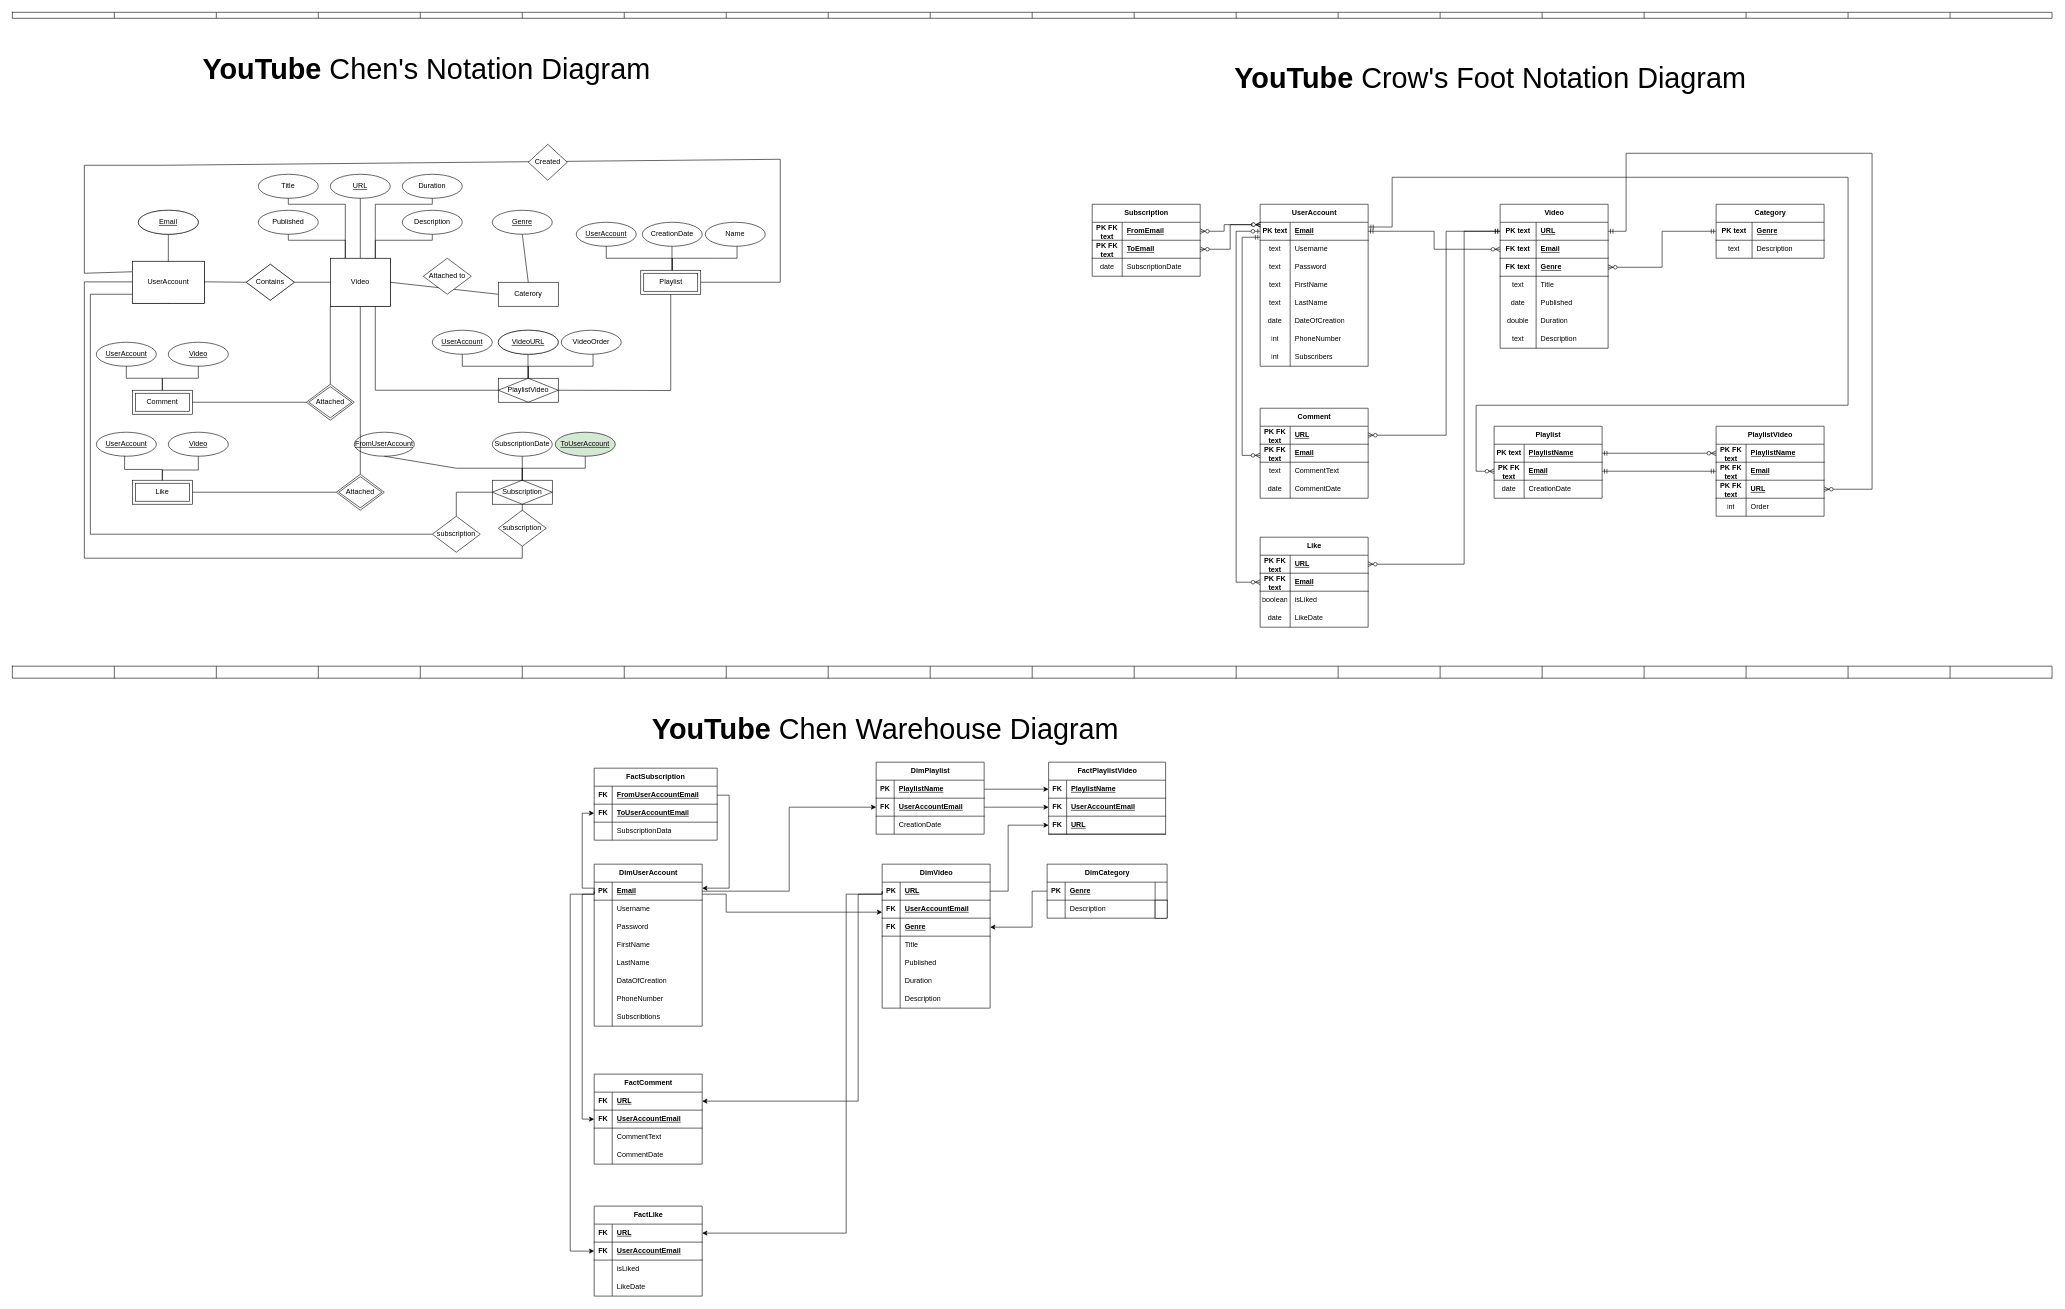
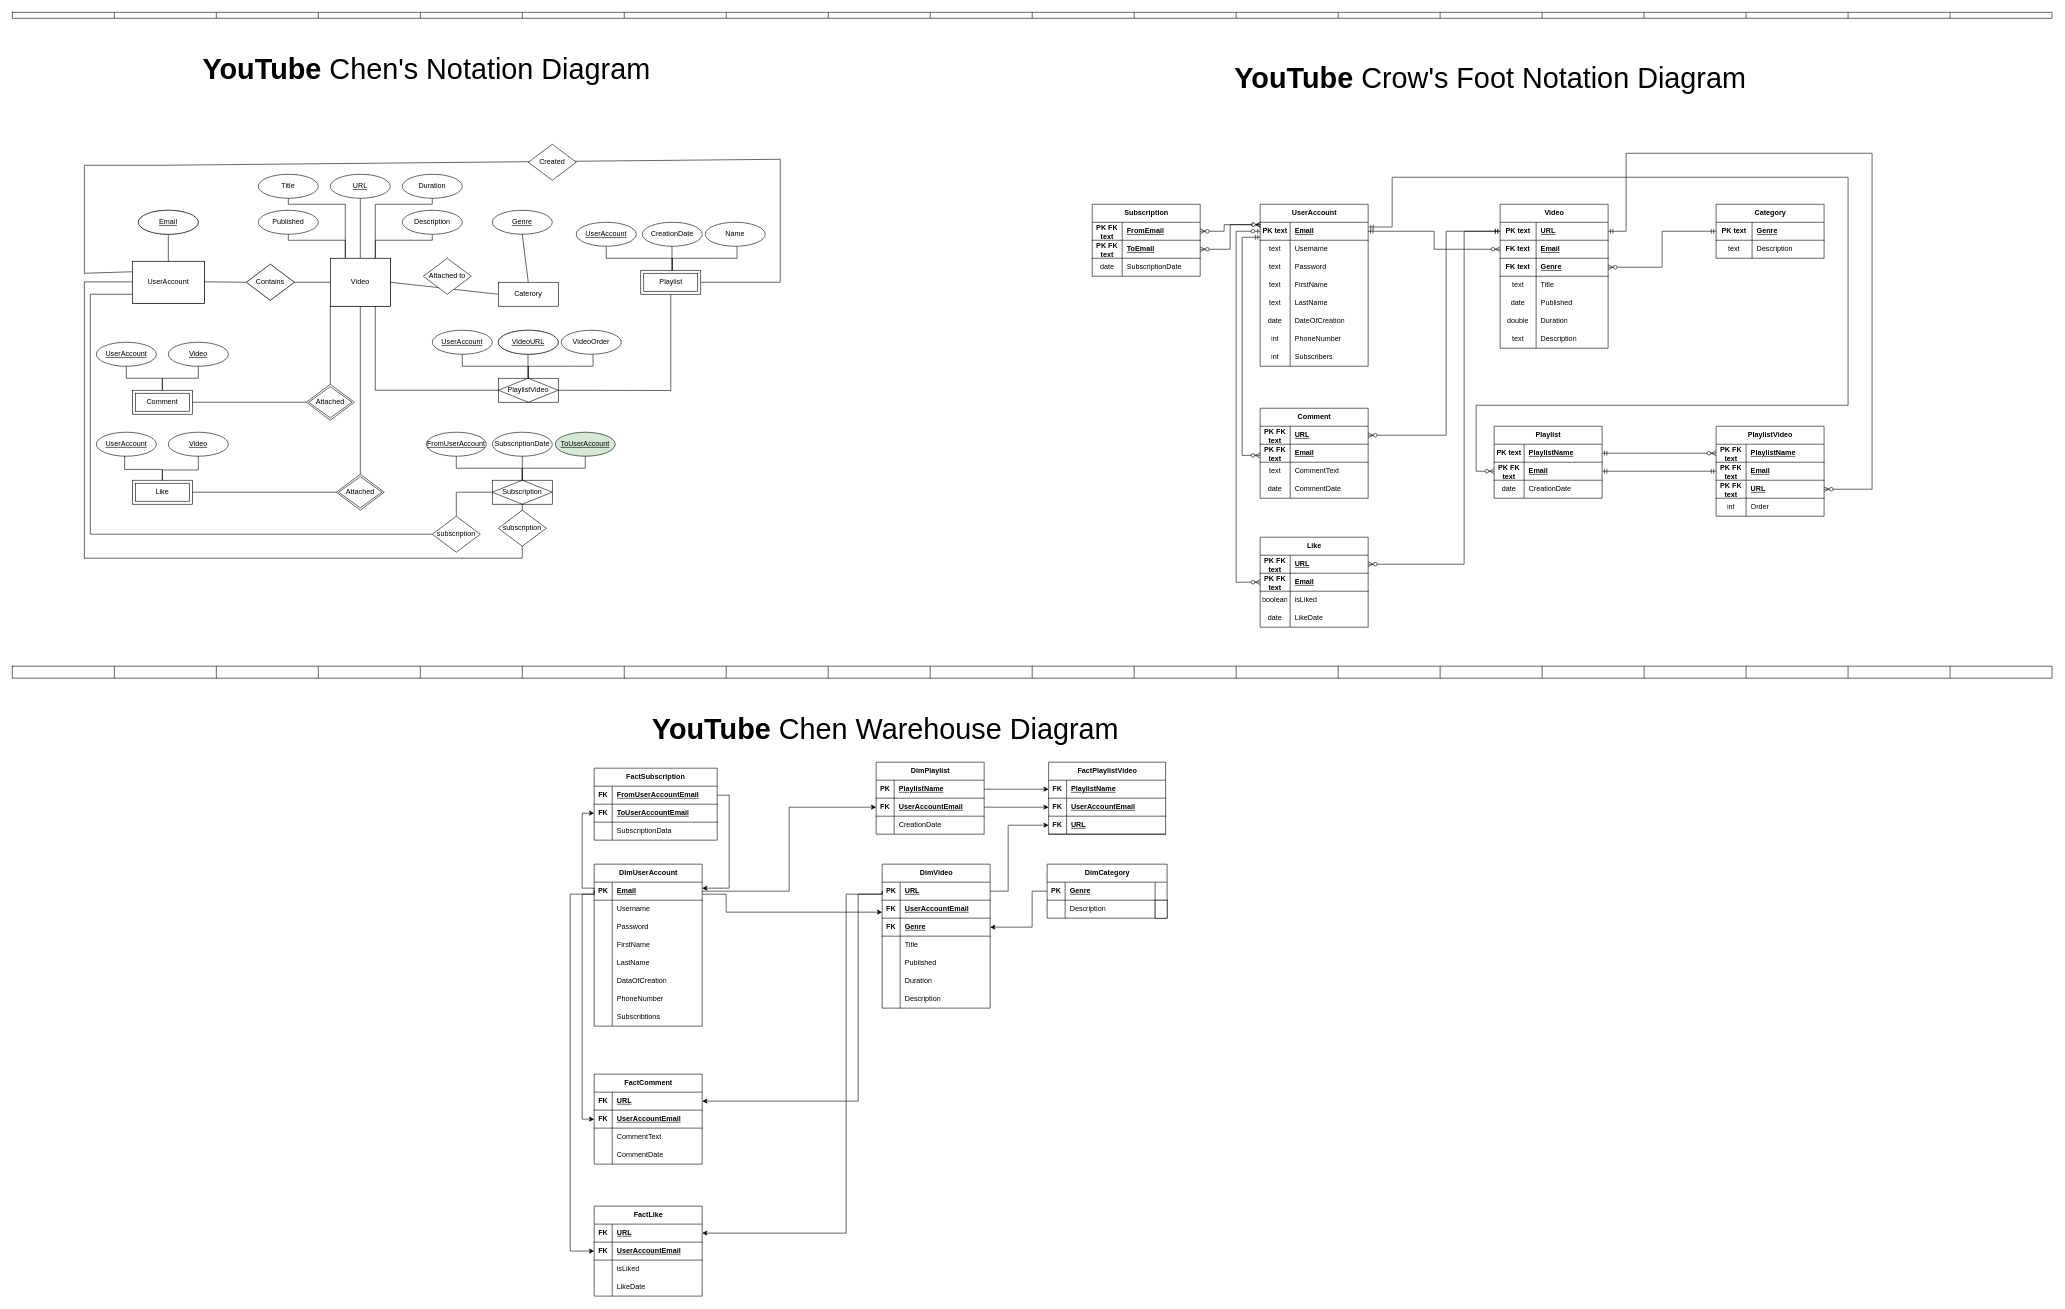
node "Created": size 39x36 -> 48x36
node "FromUserAccount": moved (384, 444) -> (456, 444)
